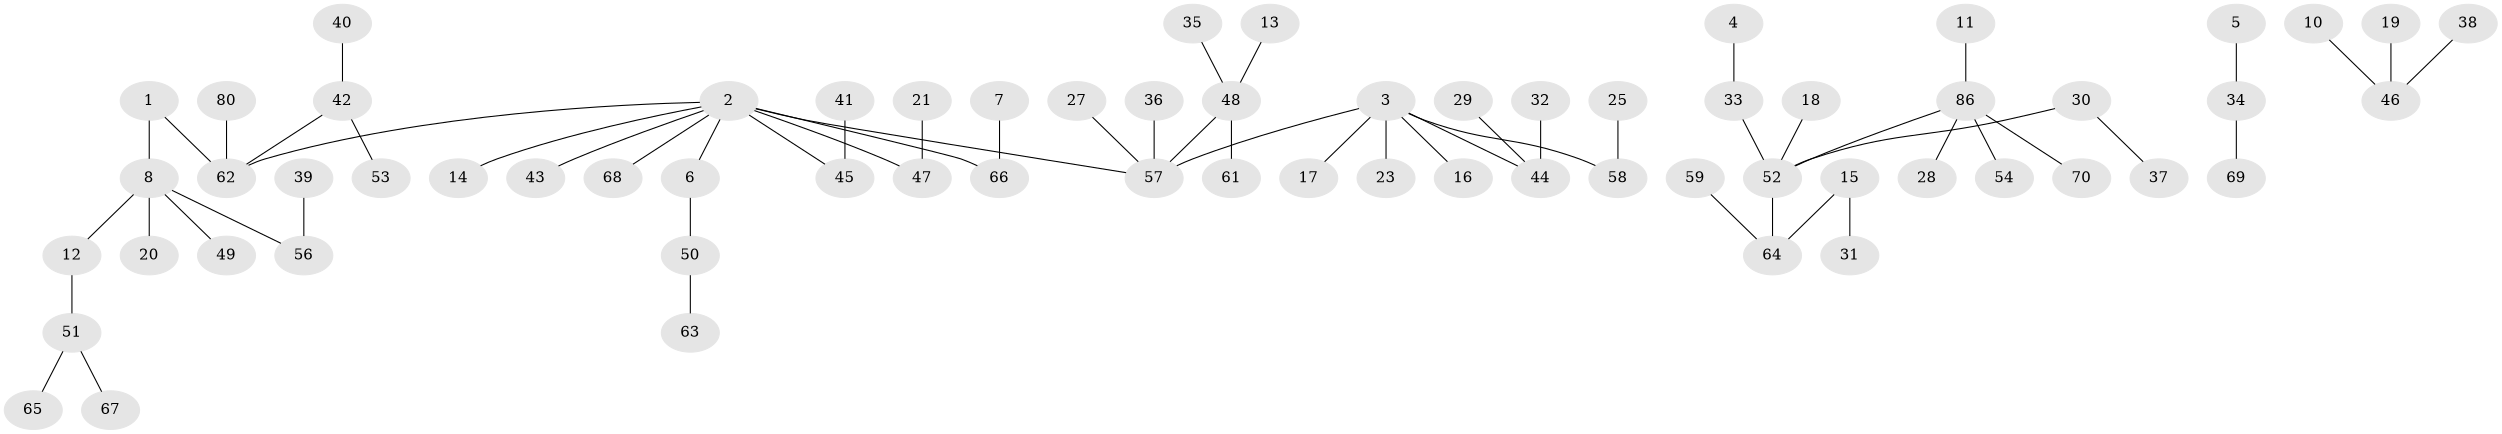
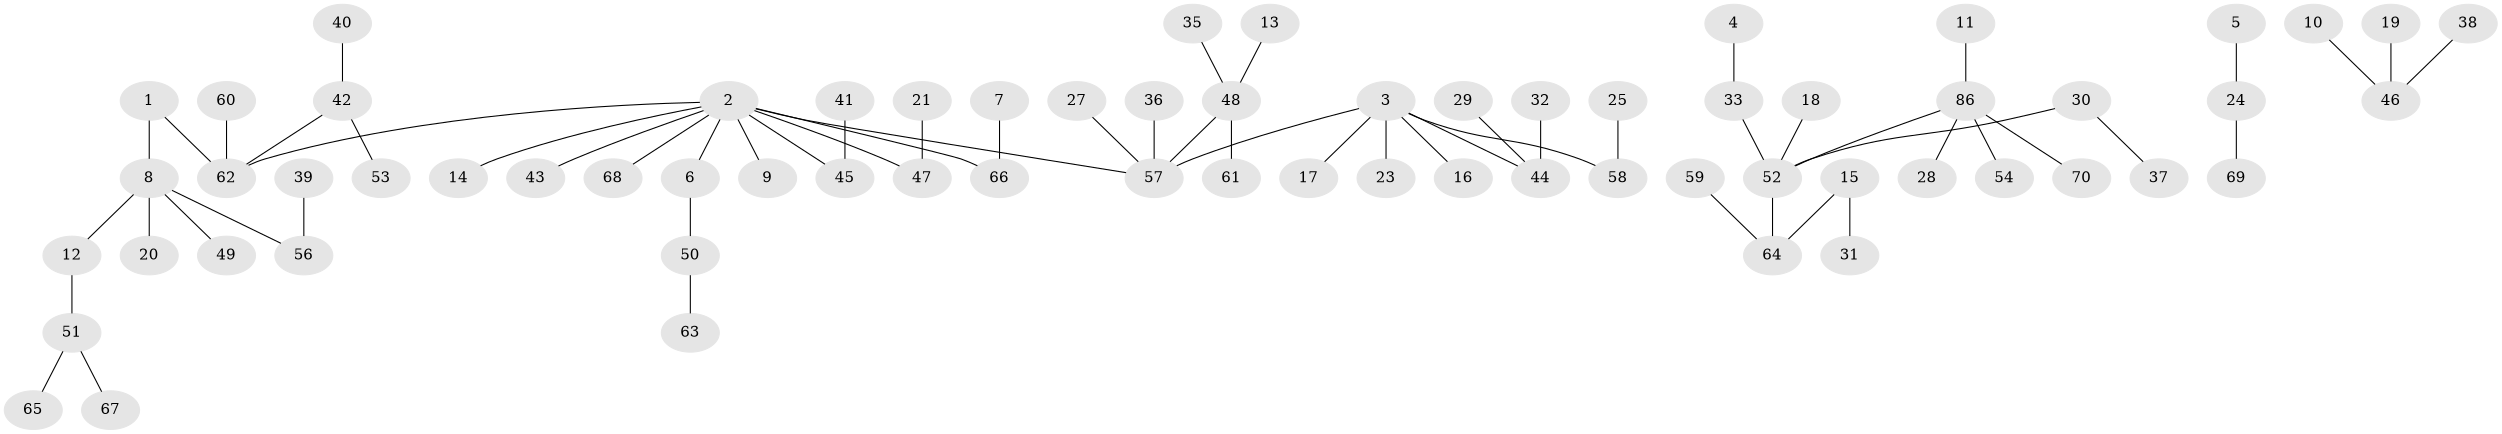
node "80": label "80" -> "60"
node "34": label "34" -> "24"
node "9": added
